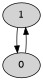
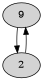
node "1": label "1" -> "9"
node "0": label "0" -> "2"
